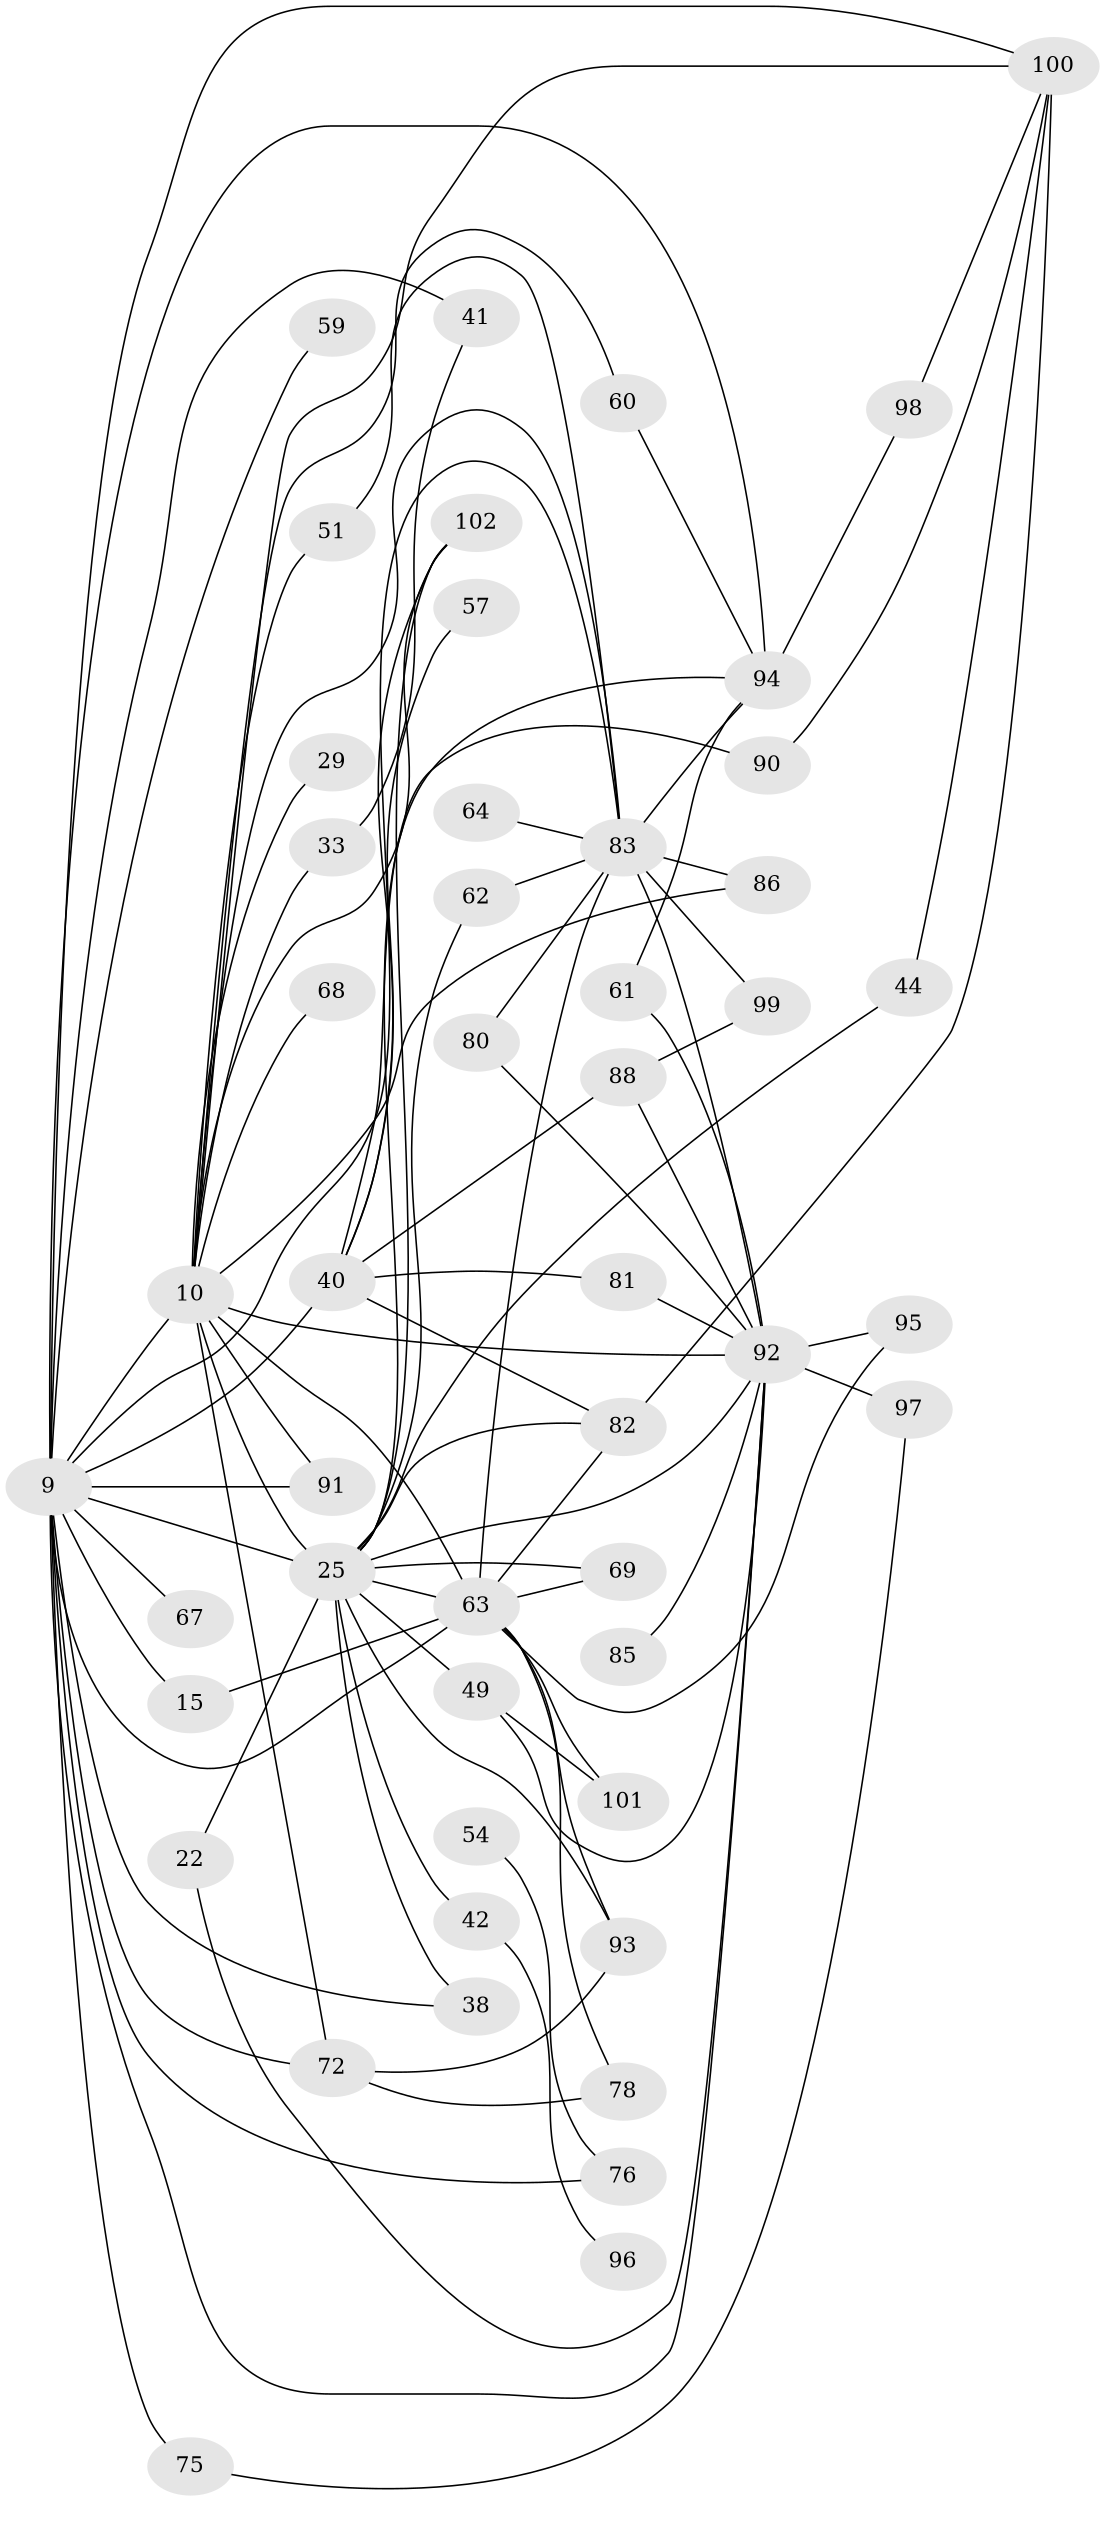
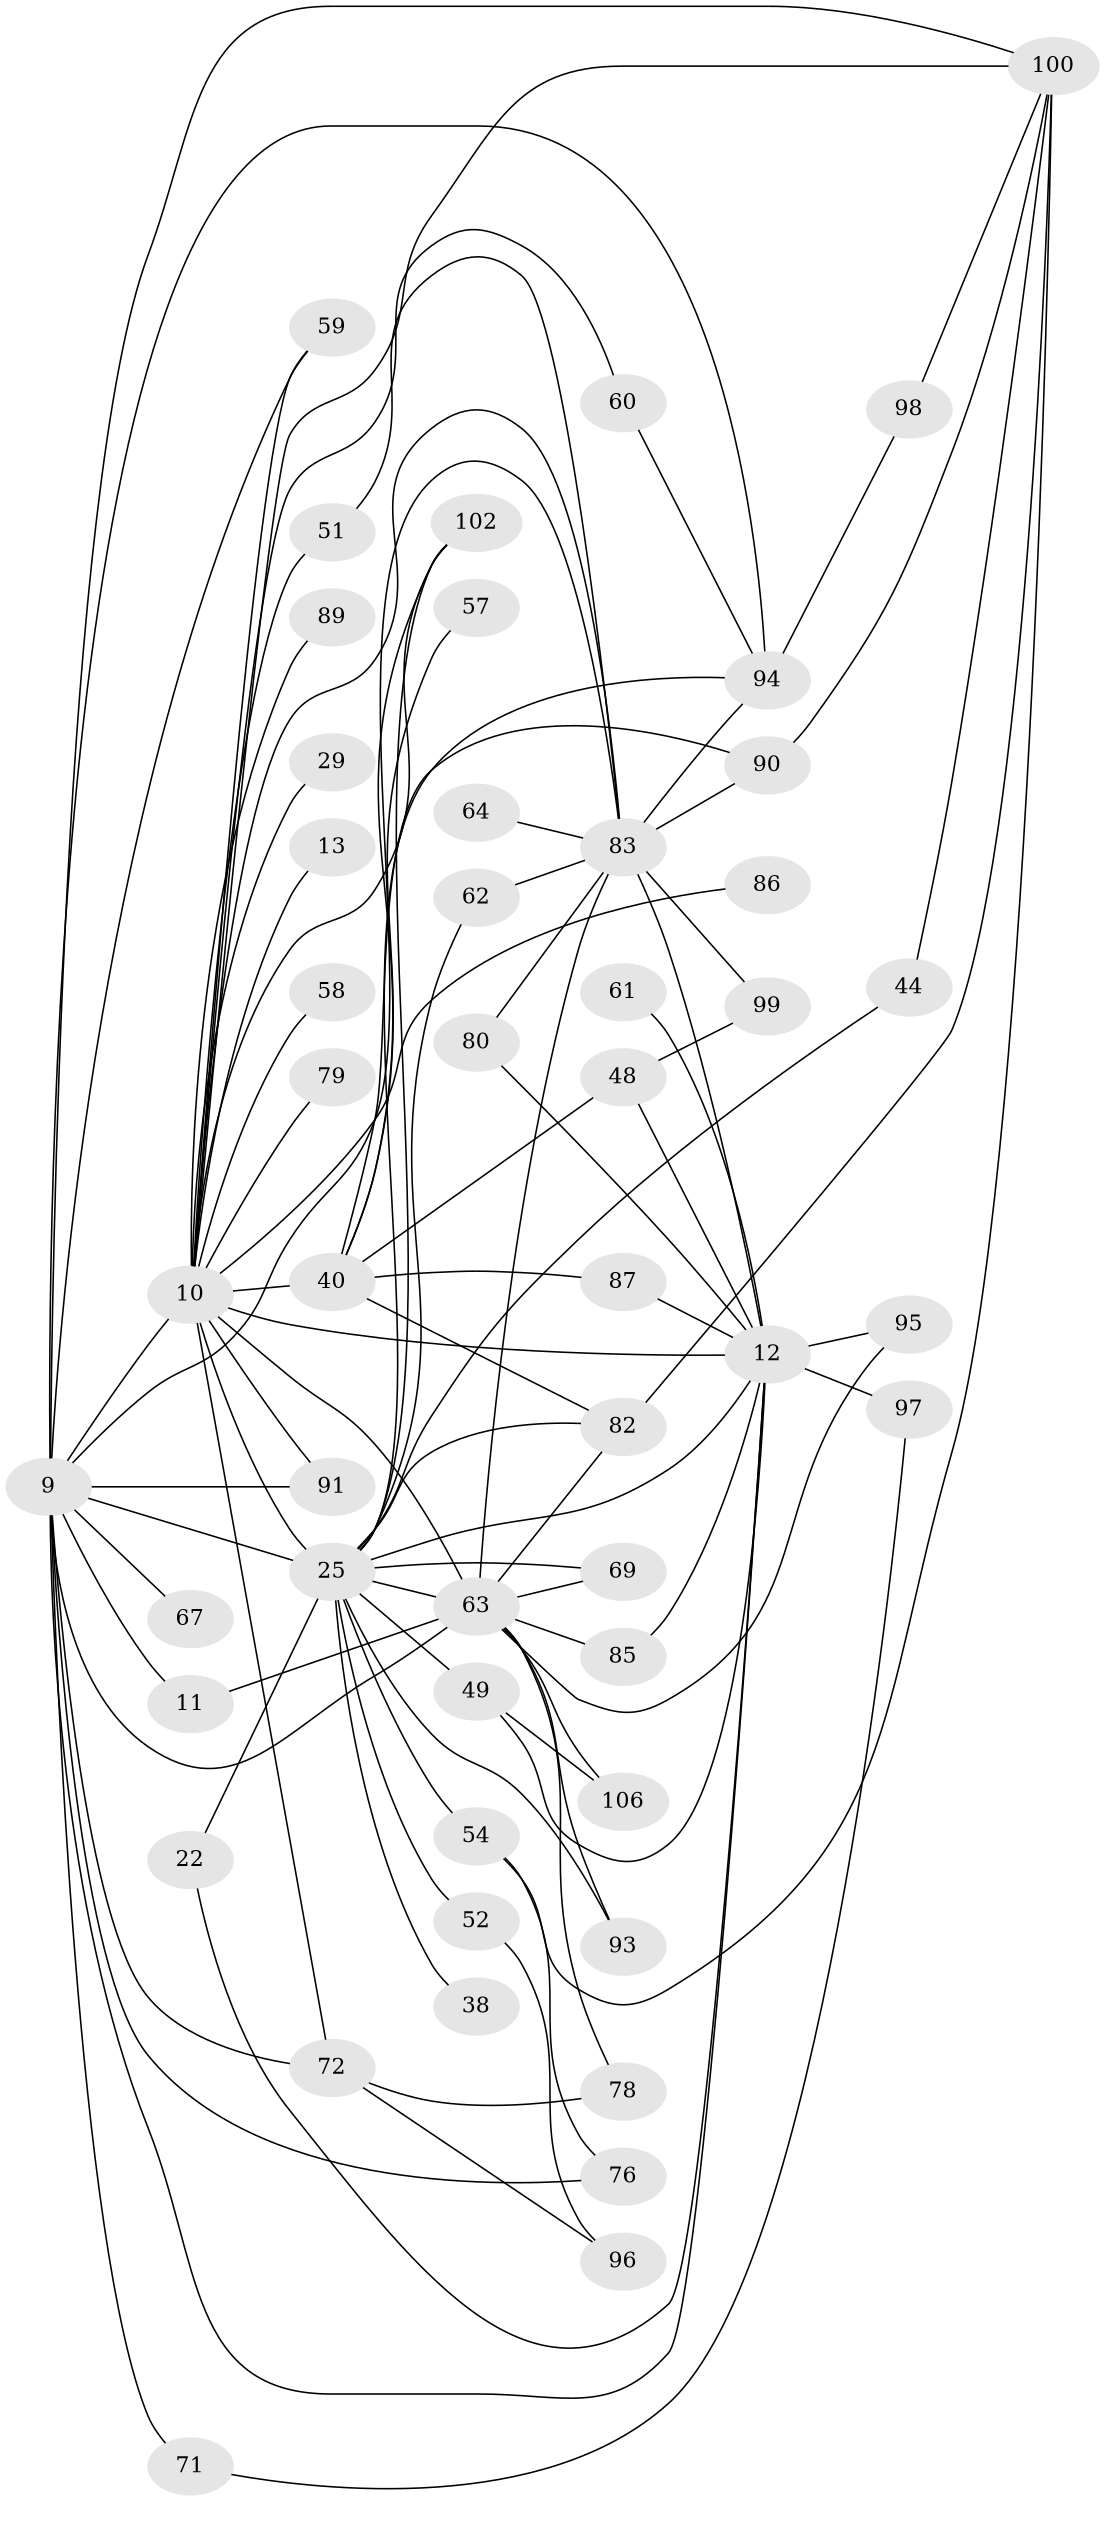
node "41": removed
node "89": added
edge "59" -- "10": added
edge "94" -- "61": removed
node "33": label "33" -> "13"
edge "83" -- "86": now "83" -- "90"
node "68": label "68" -> "58"
node "79": added
node "88": label "88" -> "48"
edge "100" -- "54": added
node "81": label "81" -> "87"
node "92": label "92" -> "12"
edge "40" -- "9": now "40" -- "10"
edge "63" -- "85": added
node "15": label "15" -> "11"
edge "25" -- "54": added
node "101": label "101" -> "106"
edge "9" -- "38": removed
node "42": label "42" -> "52"
edge "93" -- "72": now "96" -- "72"
node "75": label "75" -> "71"
